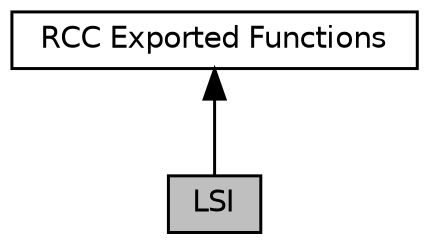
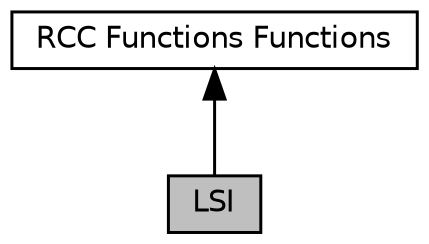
node "RCC Exported Functions": label "RCC Exported Functions" -> "RCC Functions Functions"
